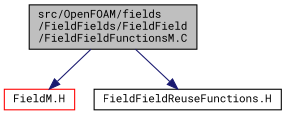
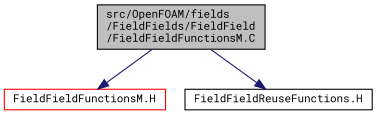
node "FieldM.H": label "FieldM.H" -> "FieldFieldFunctionsM.H"
